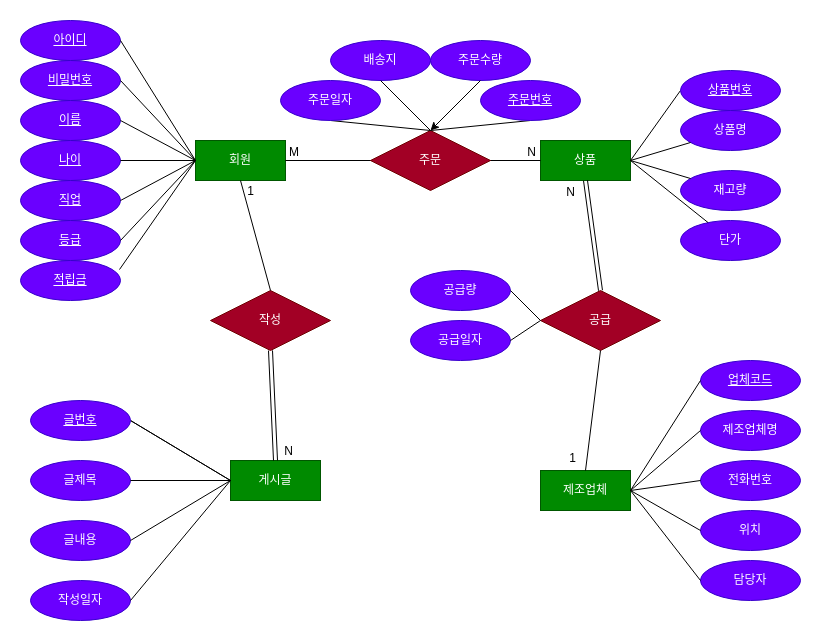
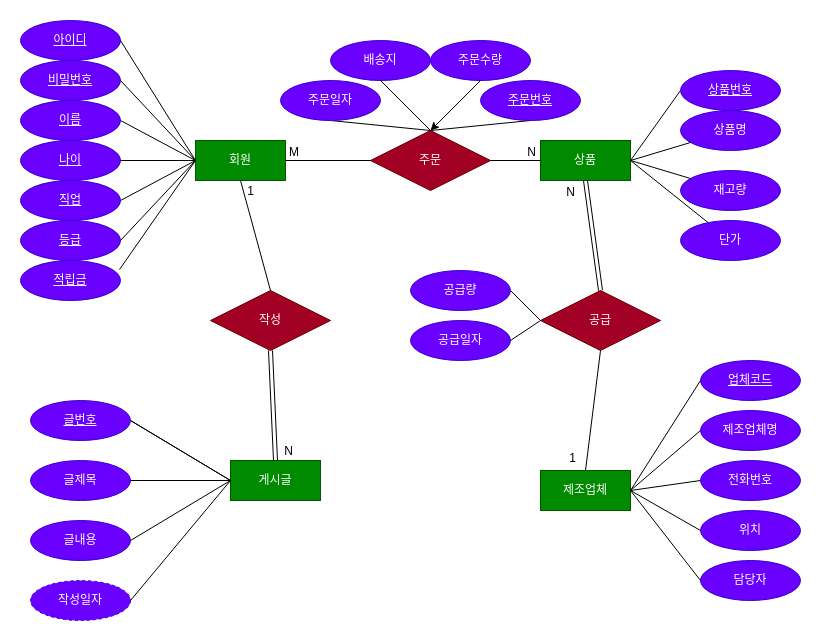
node "작성일자": style solid -> dashed
